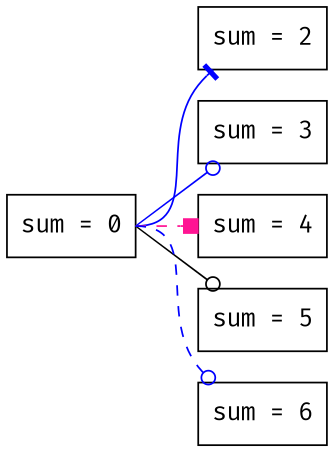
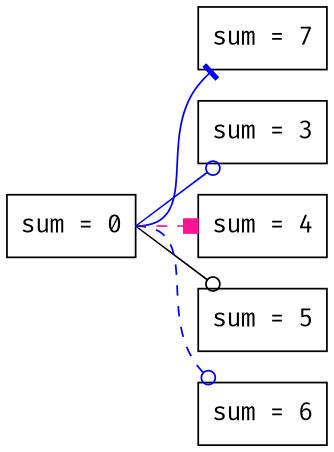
node "sum = 2": label "sum = 2" -> "sum = 7"
